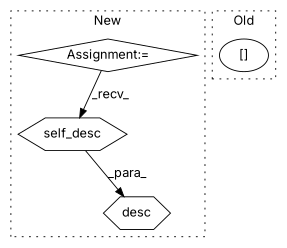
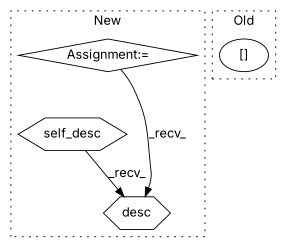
edge "Assignment:=" -> "self_desc": now "Assignment:=" -> "desc"
edge "self_desc" -> "desc": label "_para_" -> "_recv_"
